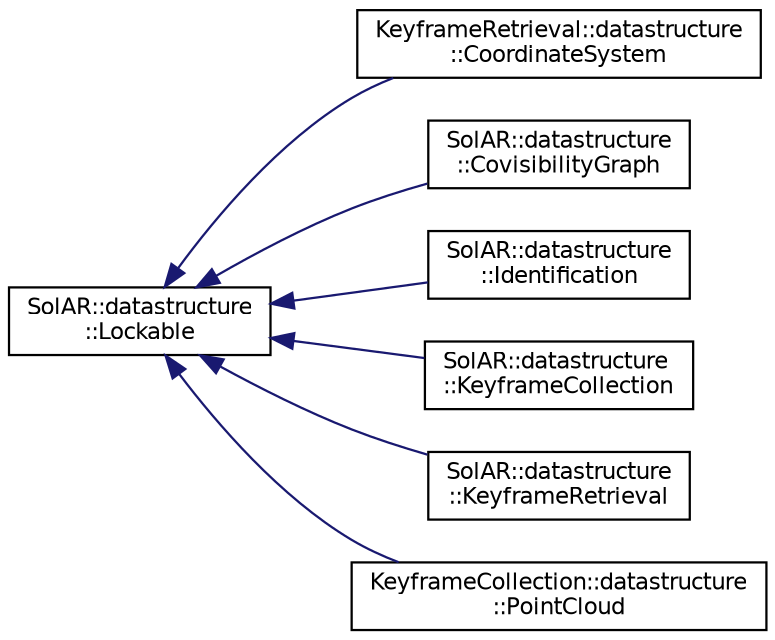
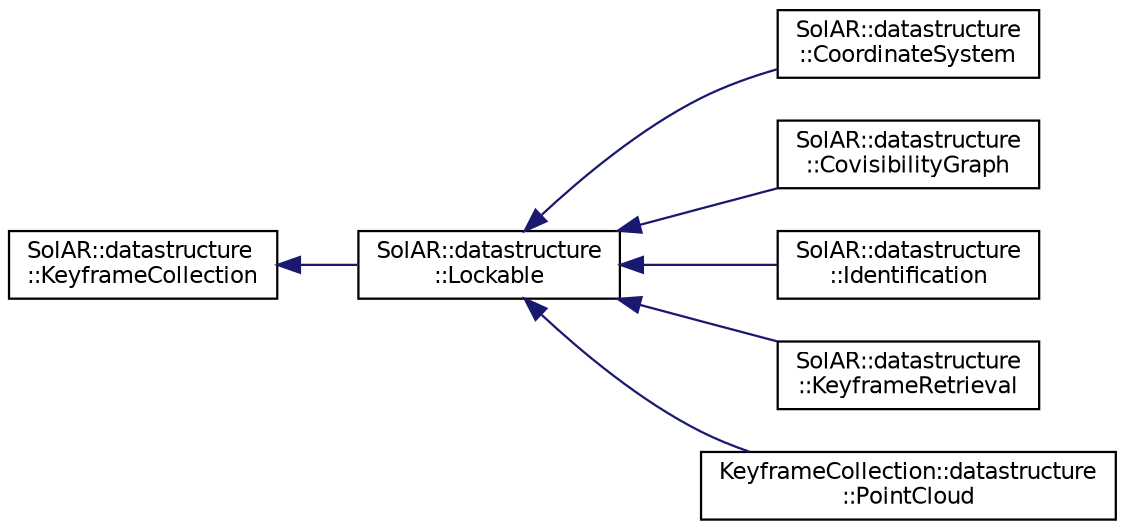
node "KeyframeRetrieval::datastructure ::CoordinateSystem": label "KeyframeRetrieval::datastructure ::CoordinateSystem" -> "SolAR::datastructure ::CoordinateSystem"
edge "SolAR::datastructure ::KeyframeCollection" -> "SolAR::datastructure ::Lockable": reversed
